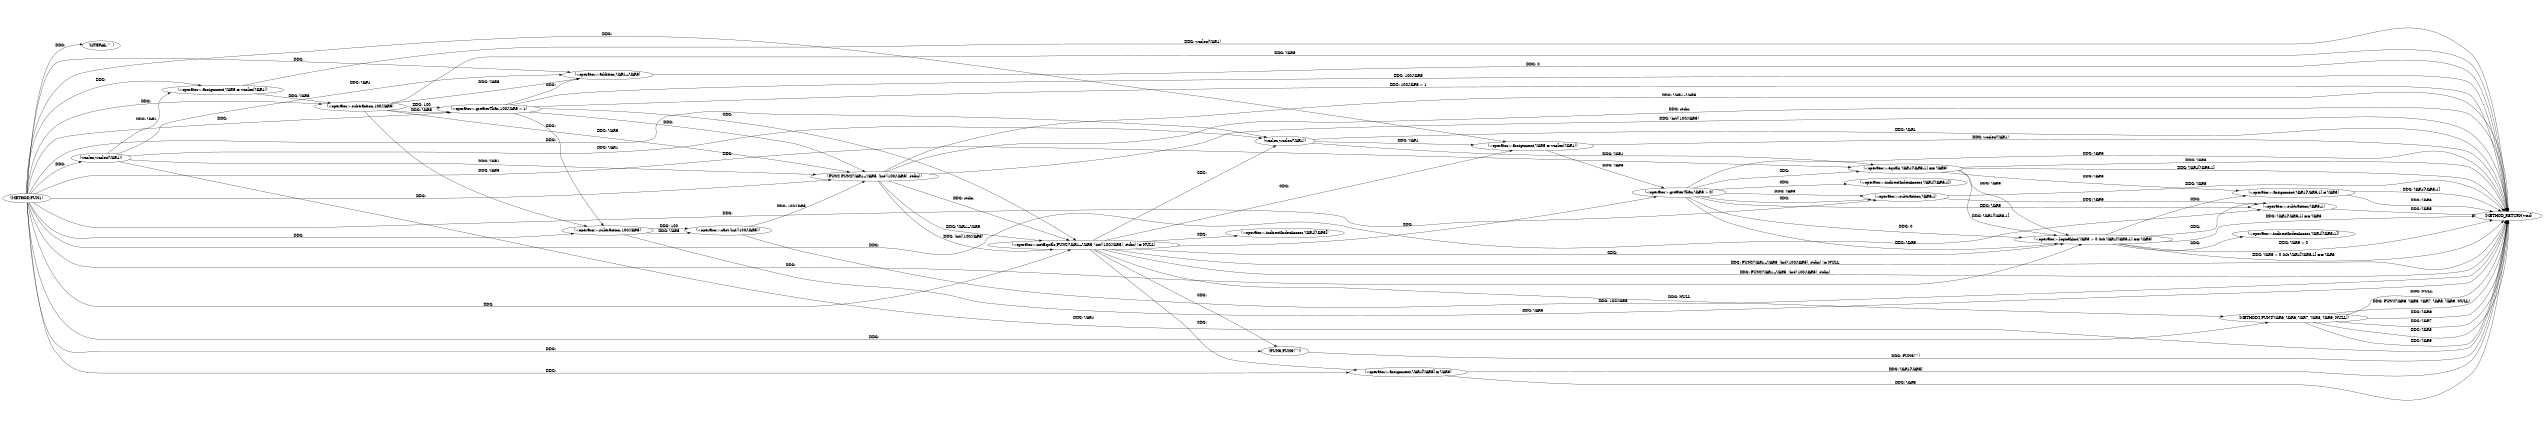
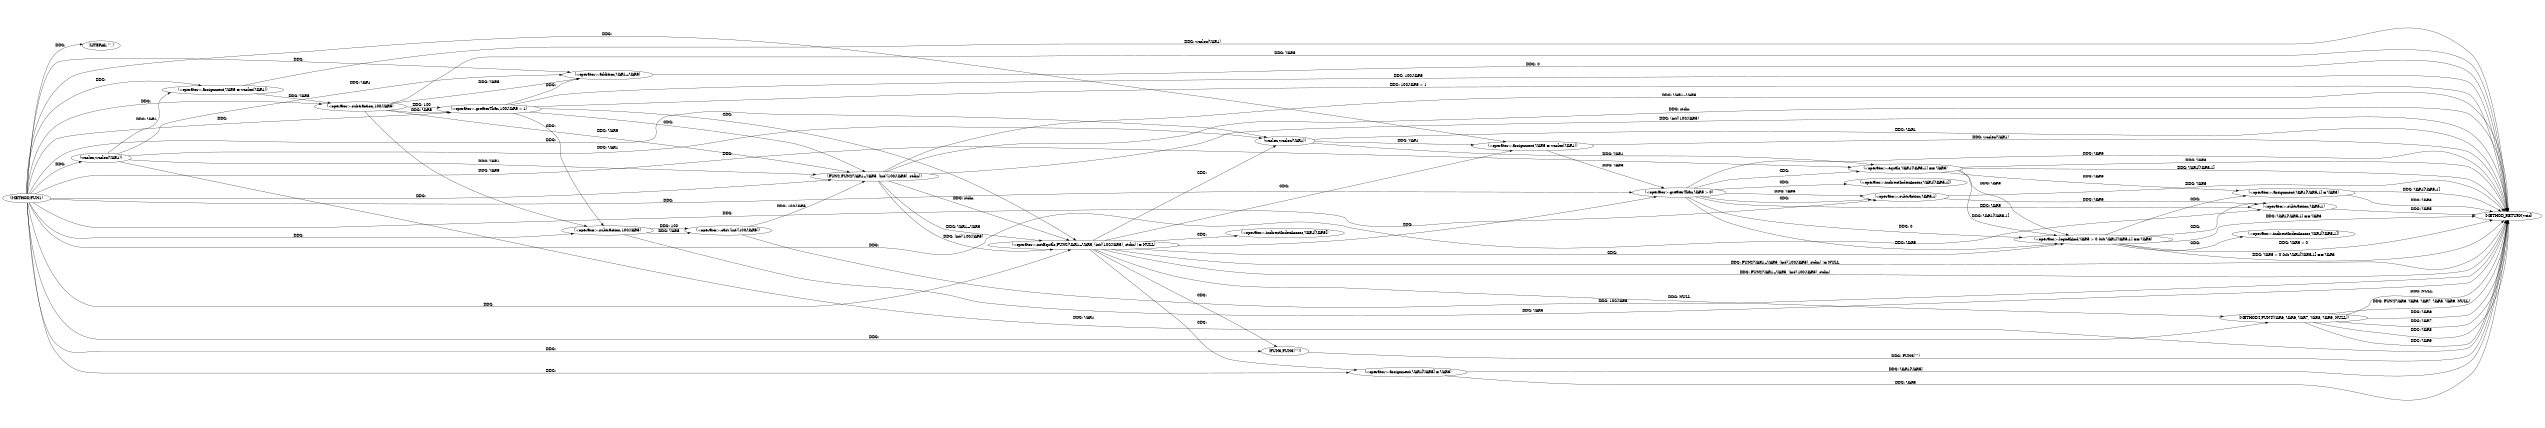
edge "(<operator>.greaterThan,100-VAR5 > 1)" -> "(<operator>.addition,VAR1+VAR5)": label "CDG: " -> "DDG: "
edge "(<operator>.greaterThan,100-VAR5 > 1)" -> "(FUN2,FUN2(VAR1+VAR5, (int)(100-VAR5), stdin))": label "DDG: " -> "CDG: "
edge "(METHOD,FUN1)" -> "(<operator>.logicalAnd,VAR5 > 0 && VAR1[VAR5-1] == VAR3)": now "(METHOD,FUN1)" -> "(<operator>.greaterThan,VAR5 > 0)"
